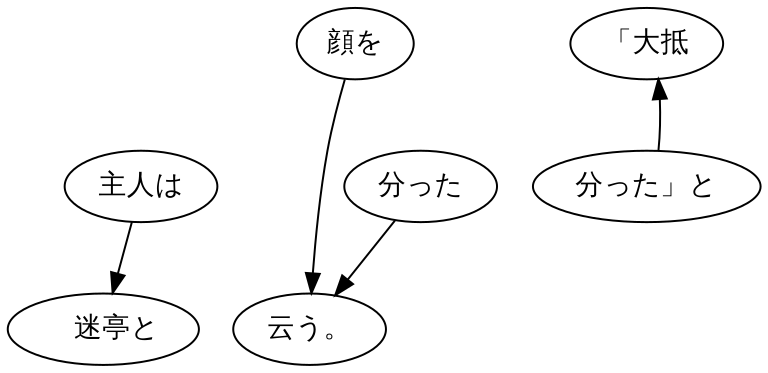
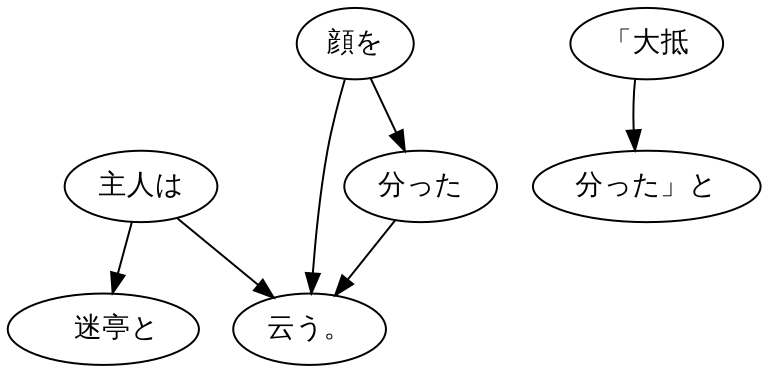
edge "顔を" -> "分った": added
edge "分った」と" -> "「大抵": reversed
edge "主人は" -> "云う。": added
